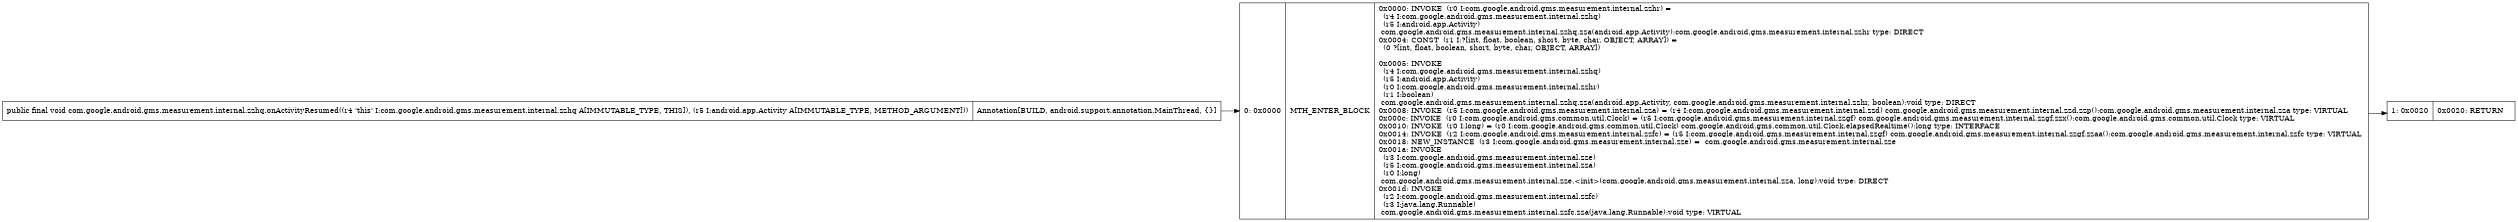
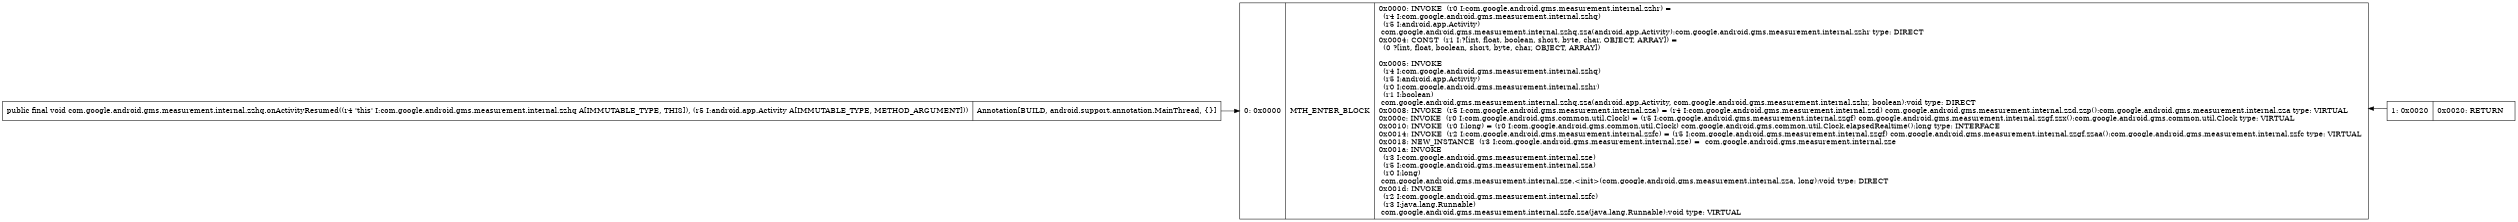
edge "0: 0x0000" -> "1: 0x0020": reversed
